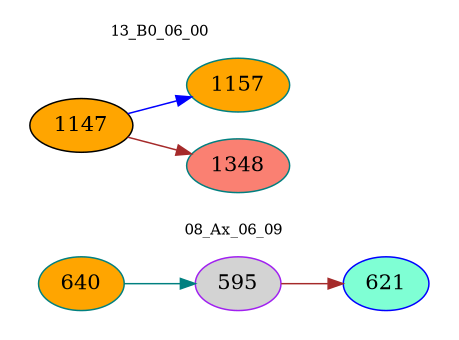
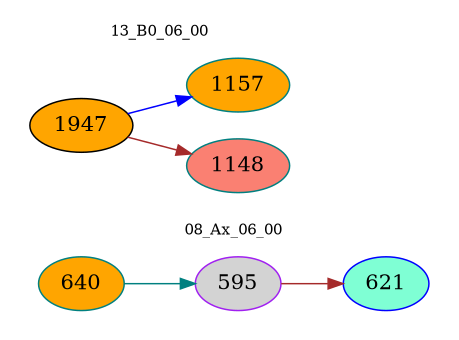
node "1147": label "1147" -> "1947"
node "1348": label "1348" -> "1148"
cluster "08_Ax_06_09": label "08_Ax_06_09" -> "08_Ax_06_00"
